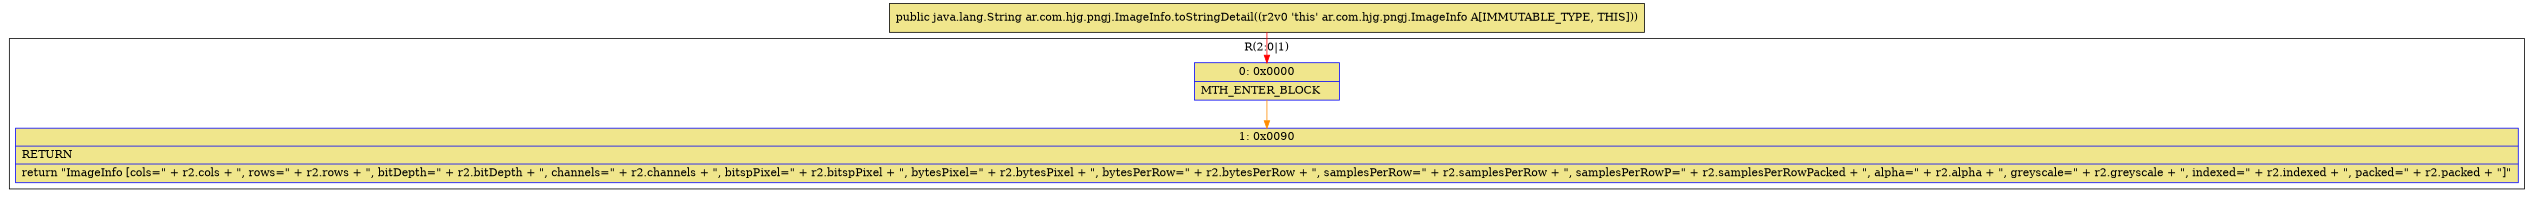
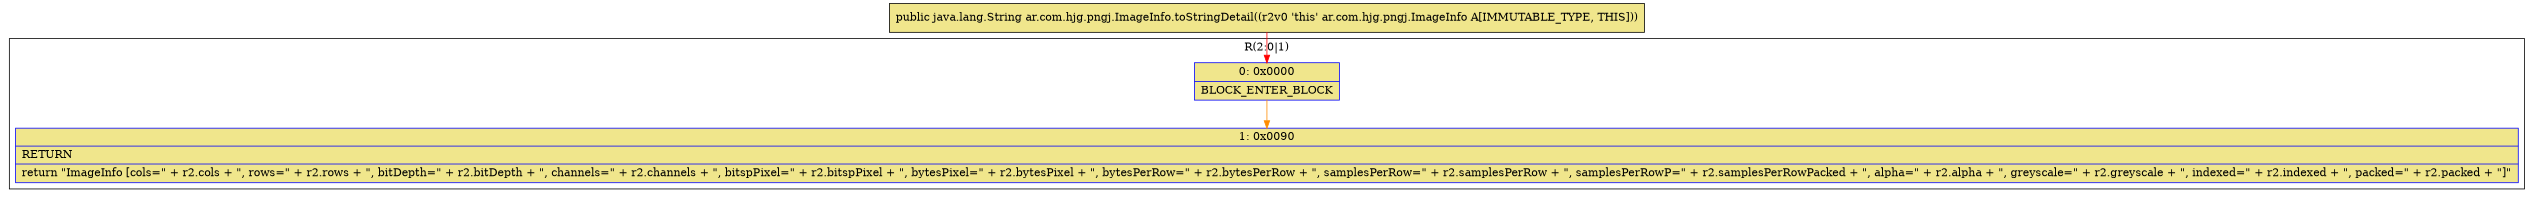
node "0: 0x0000": text "MTH_ENTER_BLOCK" -> "BLOCK_ENTER_BLOCK"
